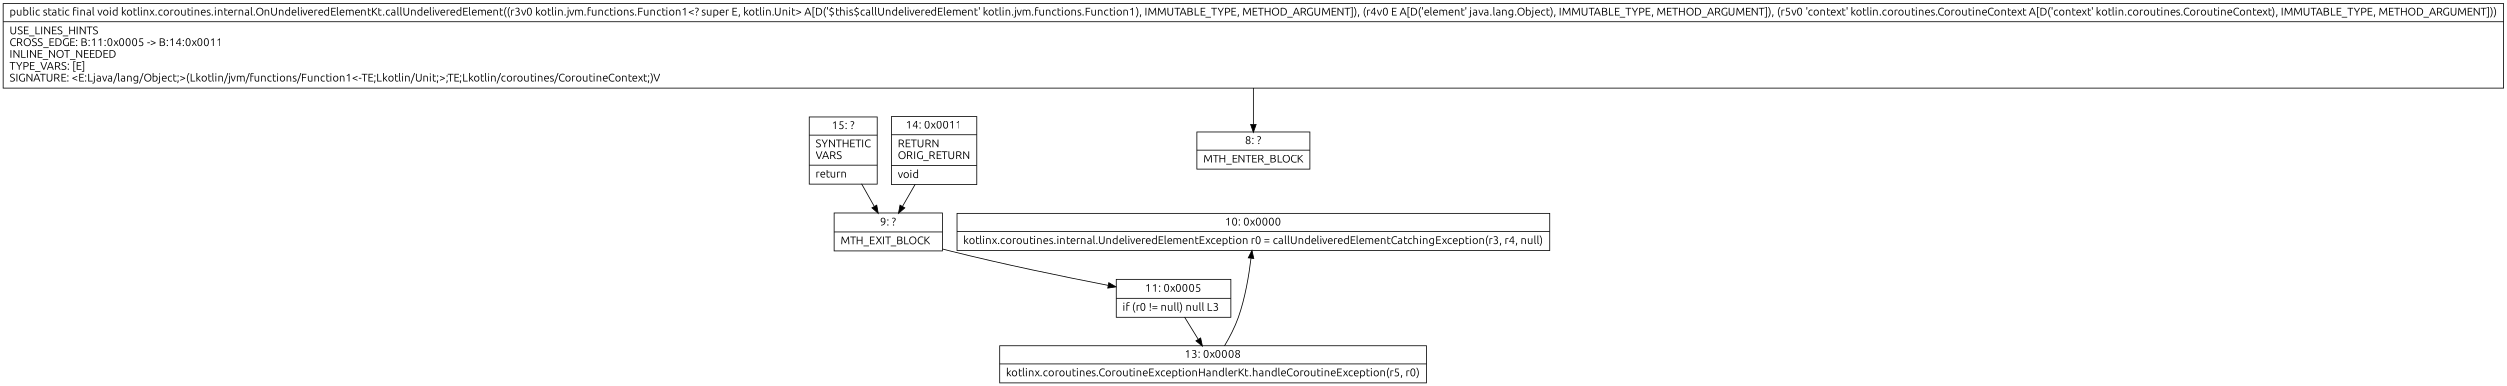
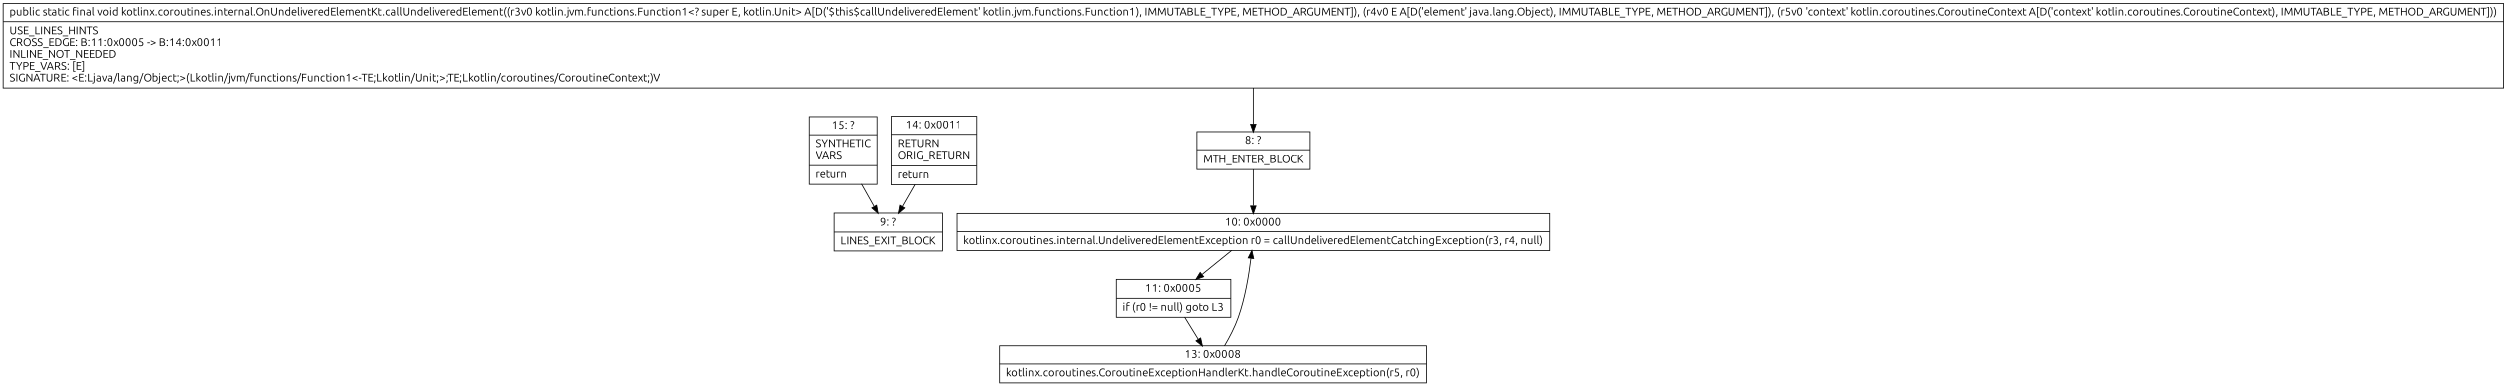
node "14: 0x0011": text "void" -> "return"
edge "8: ?" -> "10: 0x0000": added
node "9: ?": text "MTH_EXIT_BLOCK" -> "LINES_EXIT_BLOCK"
edge "9: ?" -> "11: 0x0005": now "10: 0x0000" -> "11: 0x0005"
node "11: 0x0005": text "if (r0 != null) null L3" -> "if (r0 != null) goto L3"
